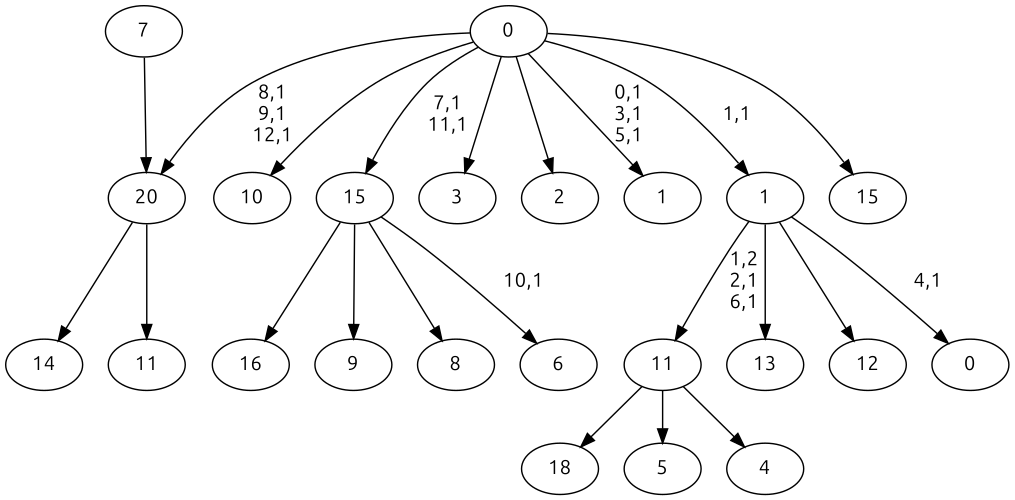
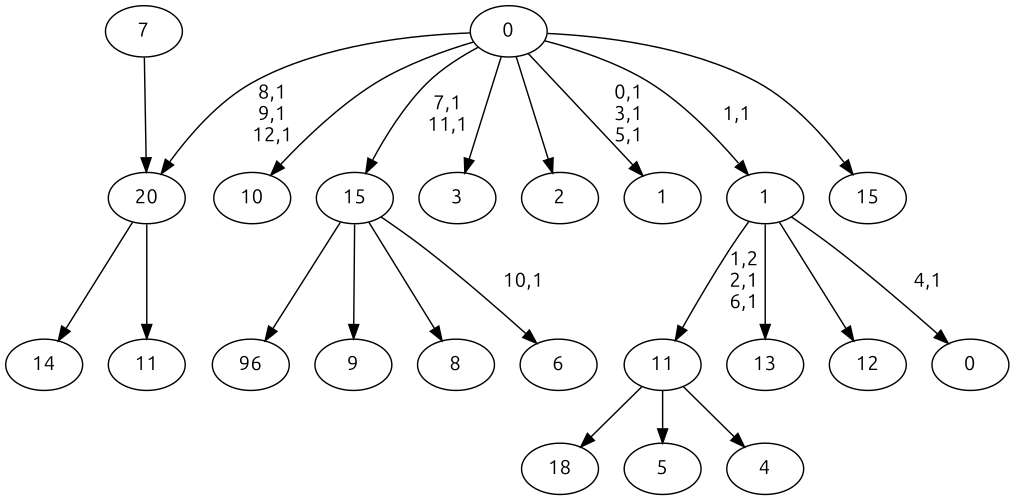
node "16": label "16" -> "96"
